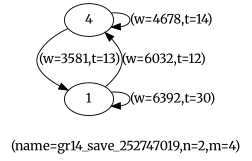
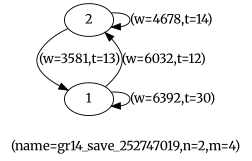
node "4": label "4" -> "2"
